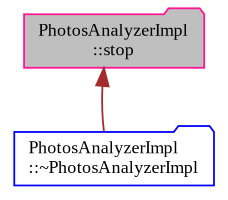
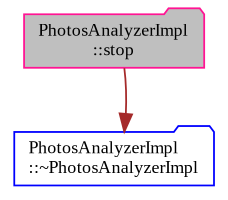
edge "PhotosAnalyzerImpl ::~PhotosAnalyzerImpl" -> "PhotosAnalyzerImpl ::stop": reversed
